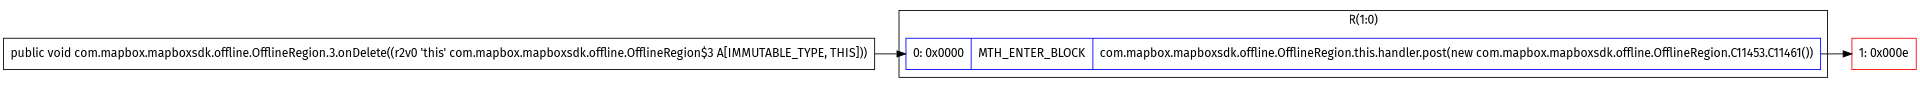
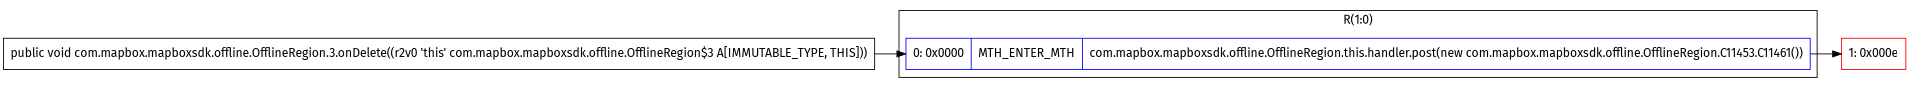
node "0: 0x0000": text "MTH_ENTER_BLOCK" -> "MTH_ENTER_MTH"
